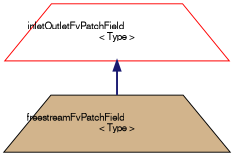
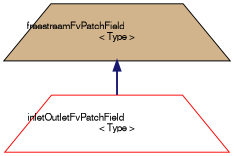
edge "freestreamFvPatchField < Type >" -> "inletOutletFvPatchField < Type >": reversed
